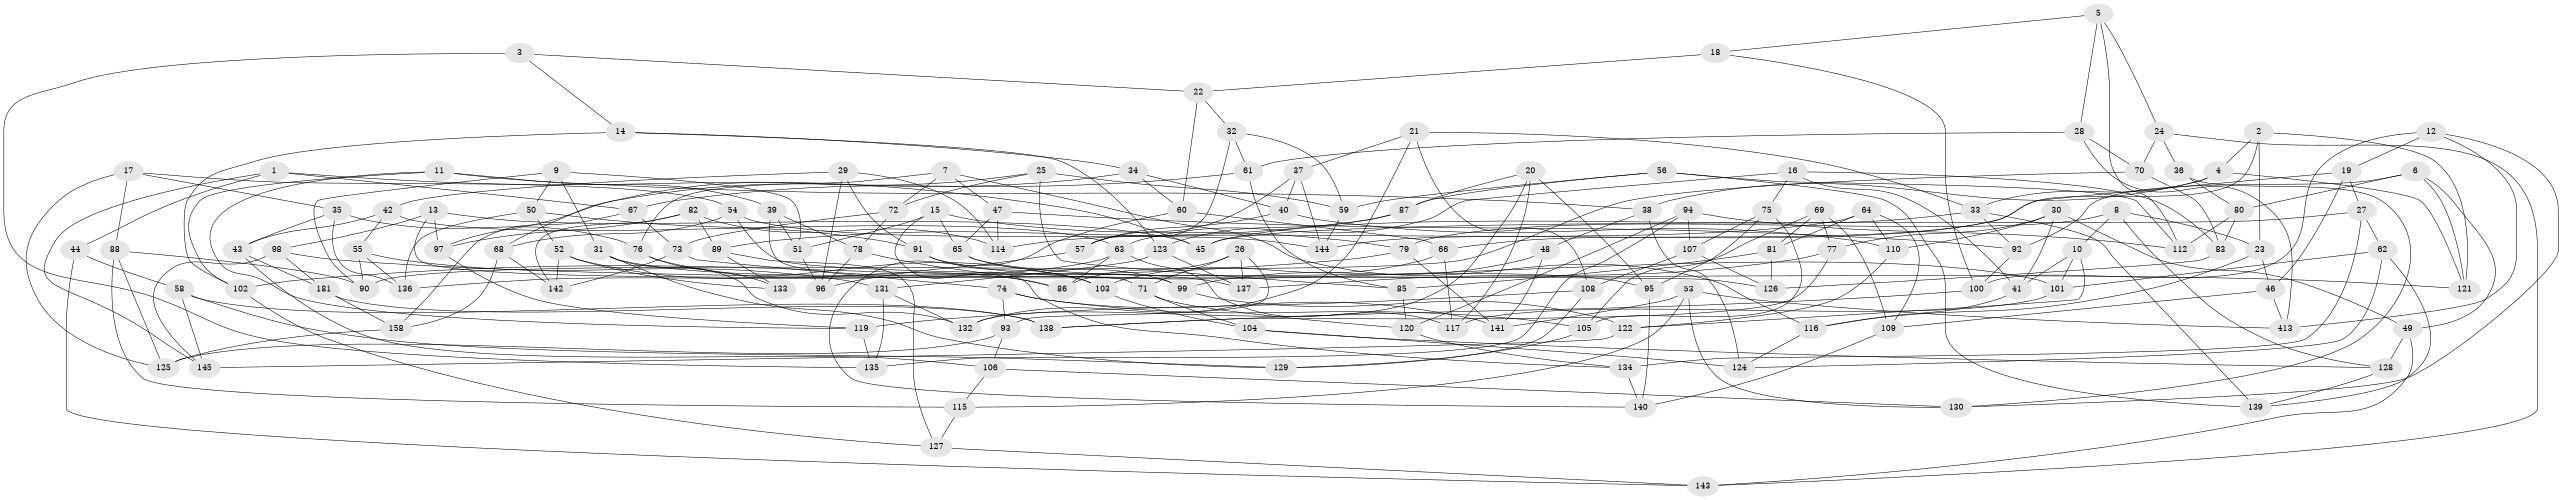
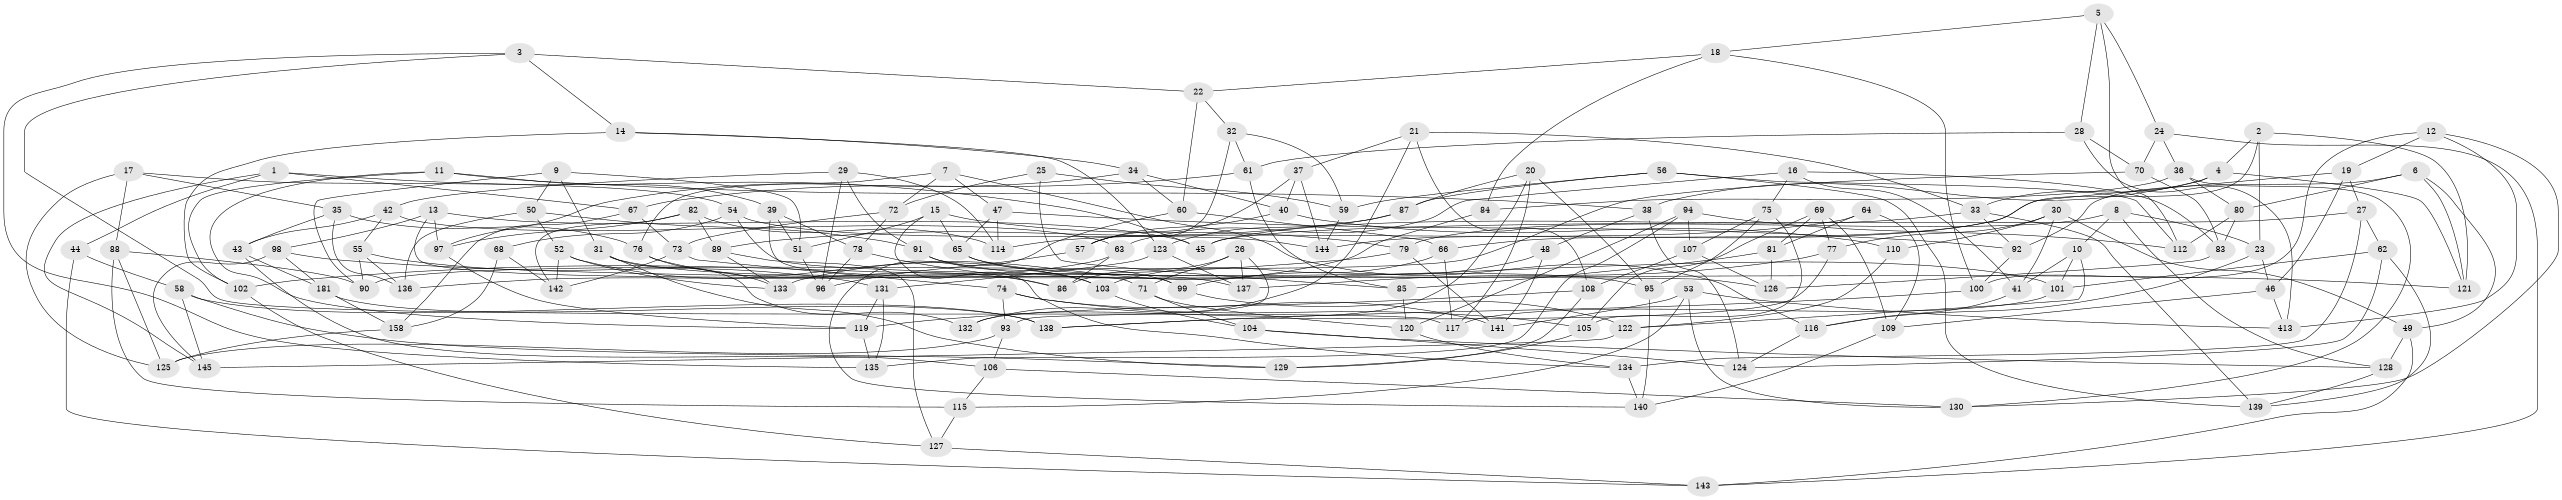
edge "25" -- "68": removed
node "84": added
edge "64" -- "110": removed
edge "63" -- "117": now "3" -- "117"
edge "131" -- "132": now "131" -- "119"
